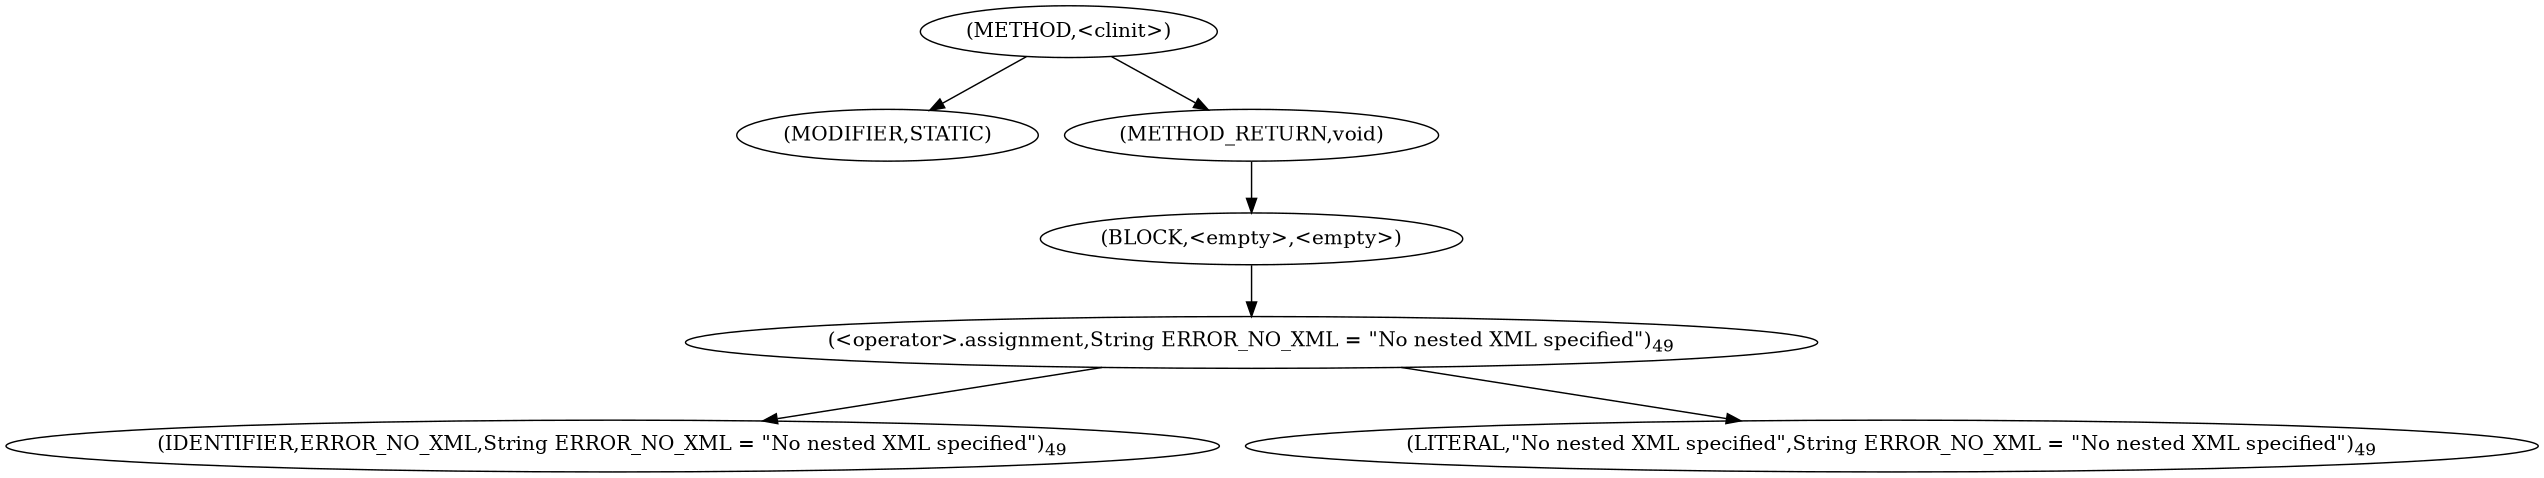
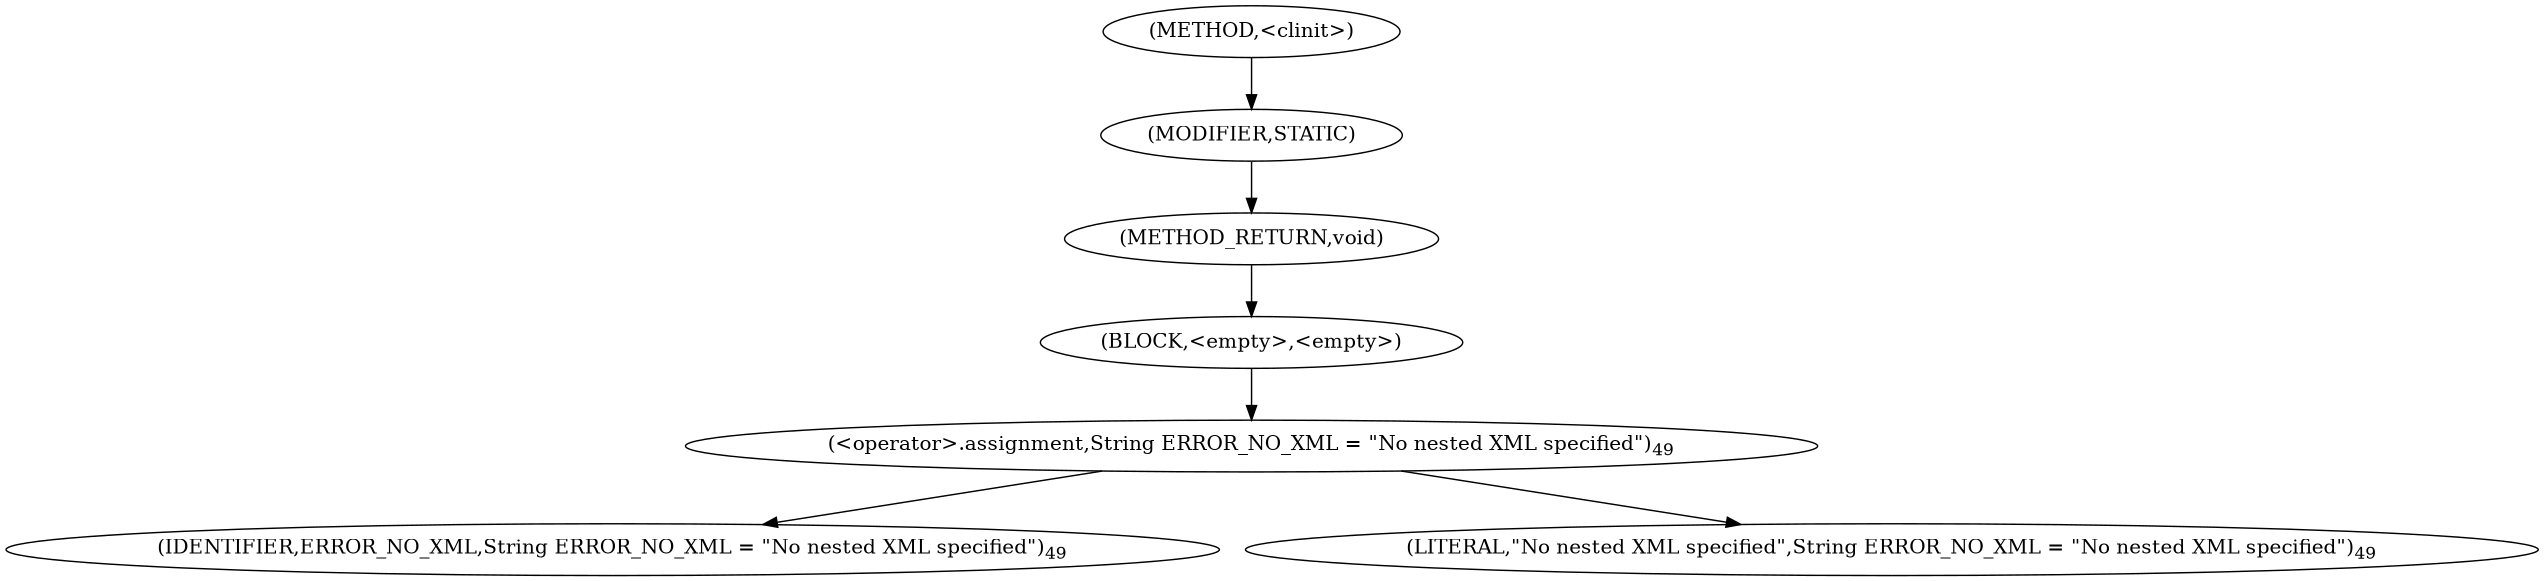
edge "(METHOD,<clinit>)" -> "(METHOD_RETURN,void)": now "(MODIFIER,STATIC)" -> "(METHOD_RETURN,void)"
